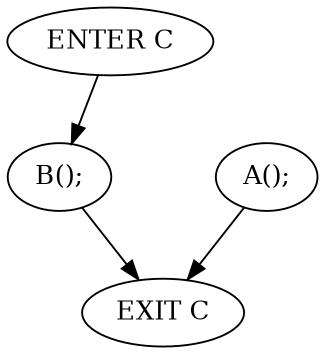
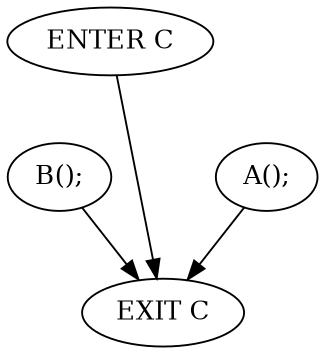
edge "ENTER C" -> "B();": now "ENTER C" -> "EXIT C"
